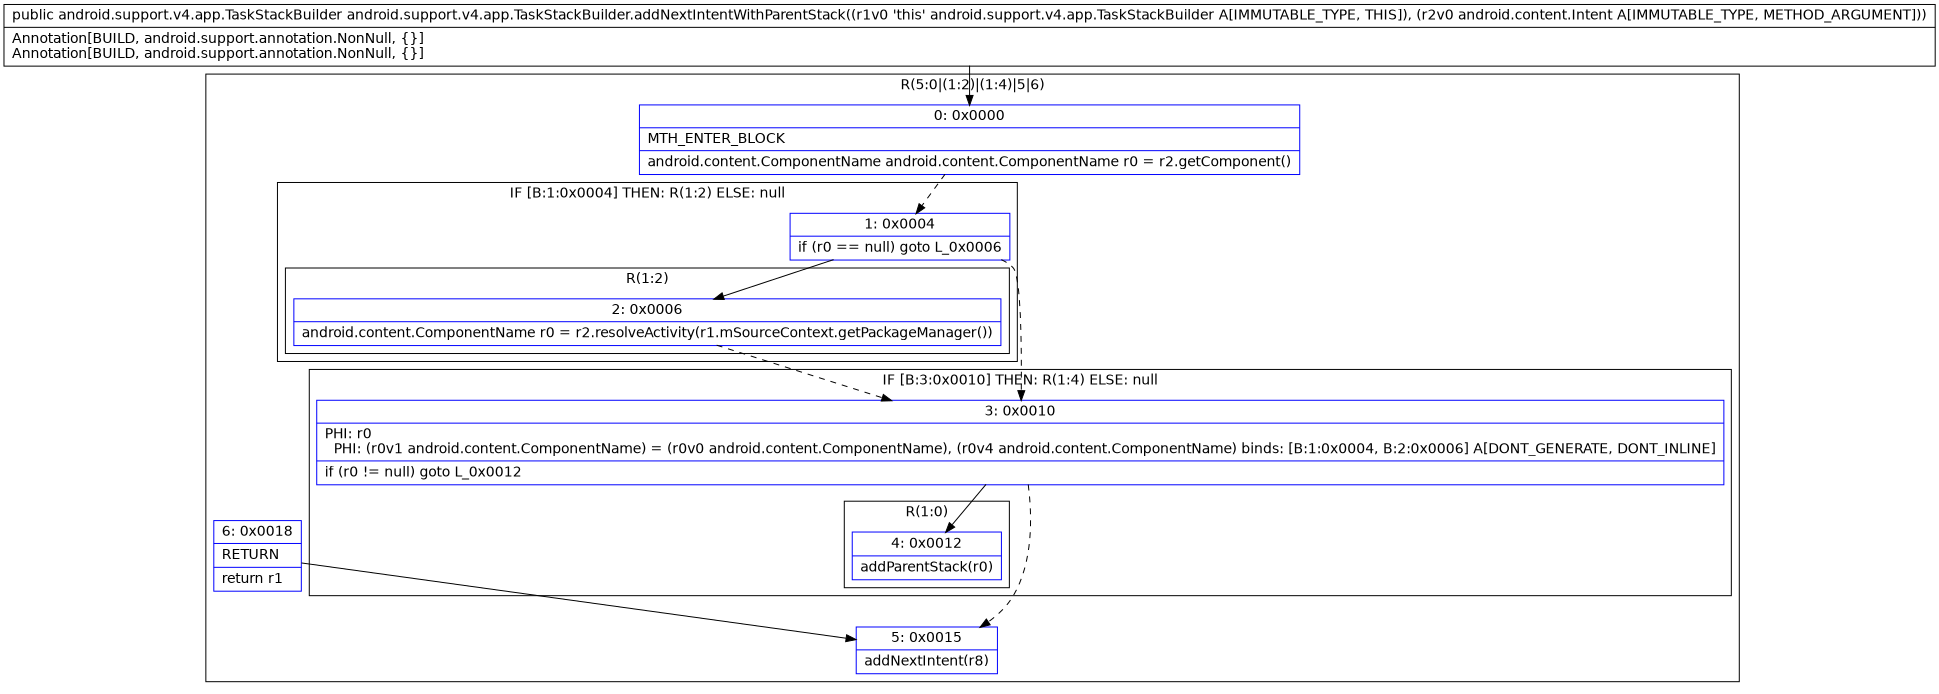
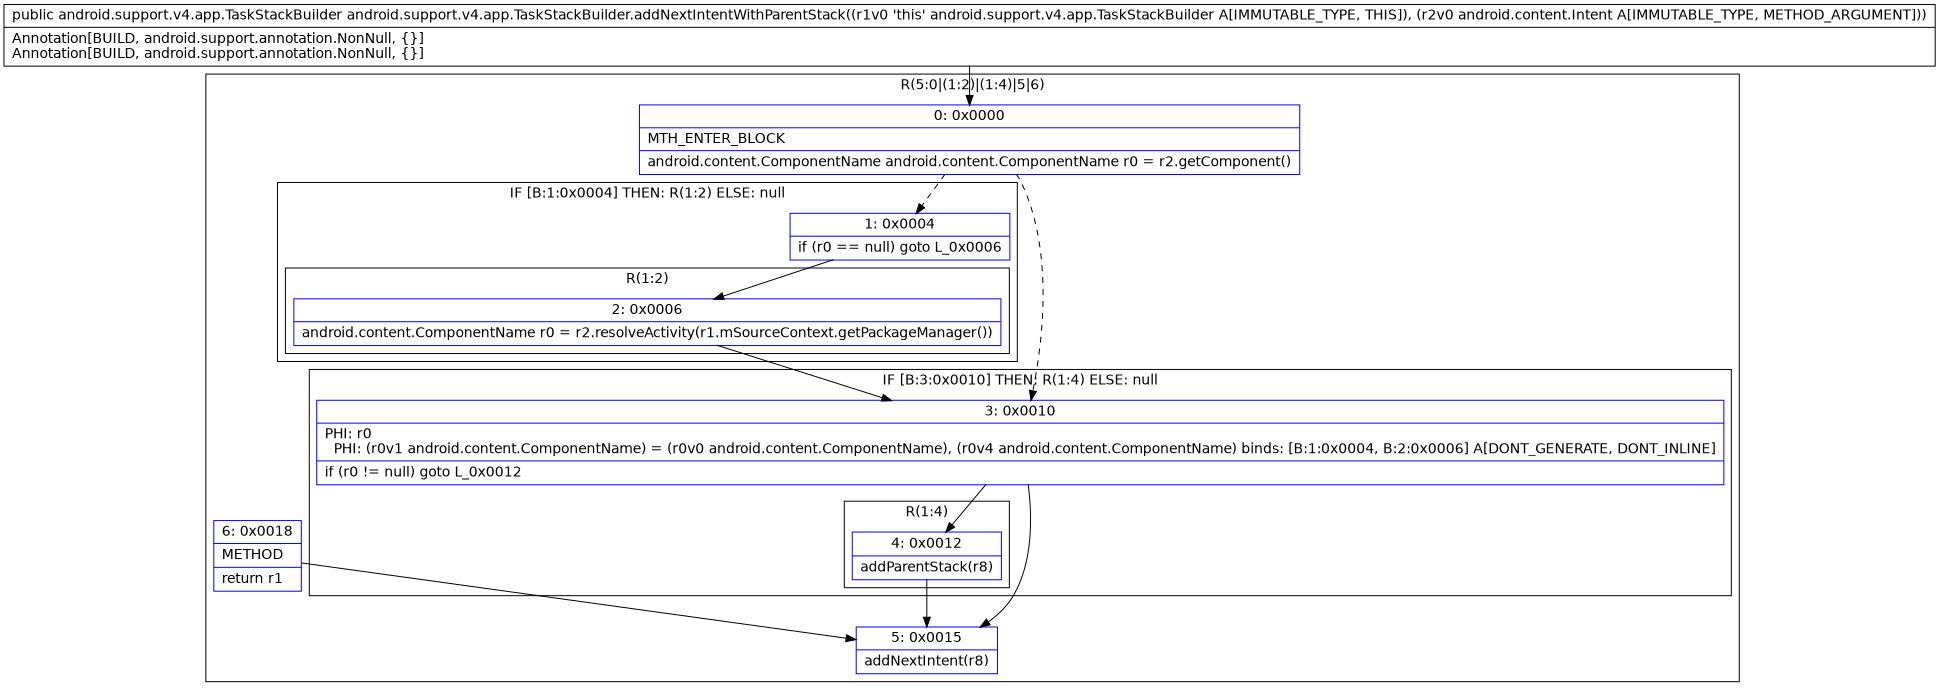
edge "1: 0x0004" -> "3: 0x0010": now "0: 0x0000" -> "3: 0x0010"
edge "2: 0x0006" -> "3: 0x0010": style dashed -> solid
cluster "R(1:0)": label "R(1:0)" -> "R(1:4)"
node "6: 0x0018": text "RETURN" -> "METHOD"
edge "3: 0x0010" -> "5: 0x0015": style dashed -> solid
node "4: 0x0012": text "addParentStack(r0)" -> "addParentStack(r8)"
edge "4: 0x0012" -> "5: 0x0015": added
